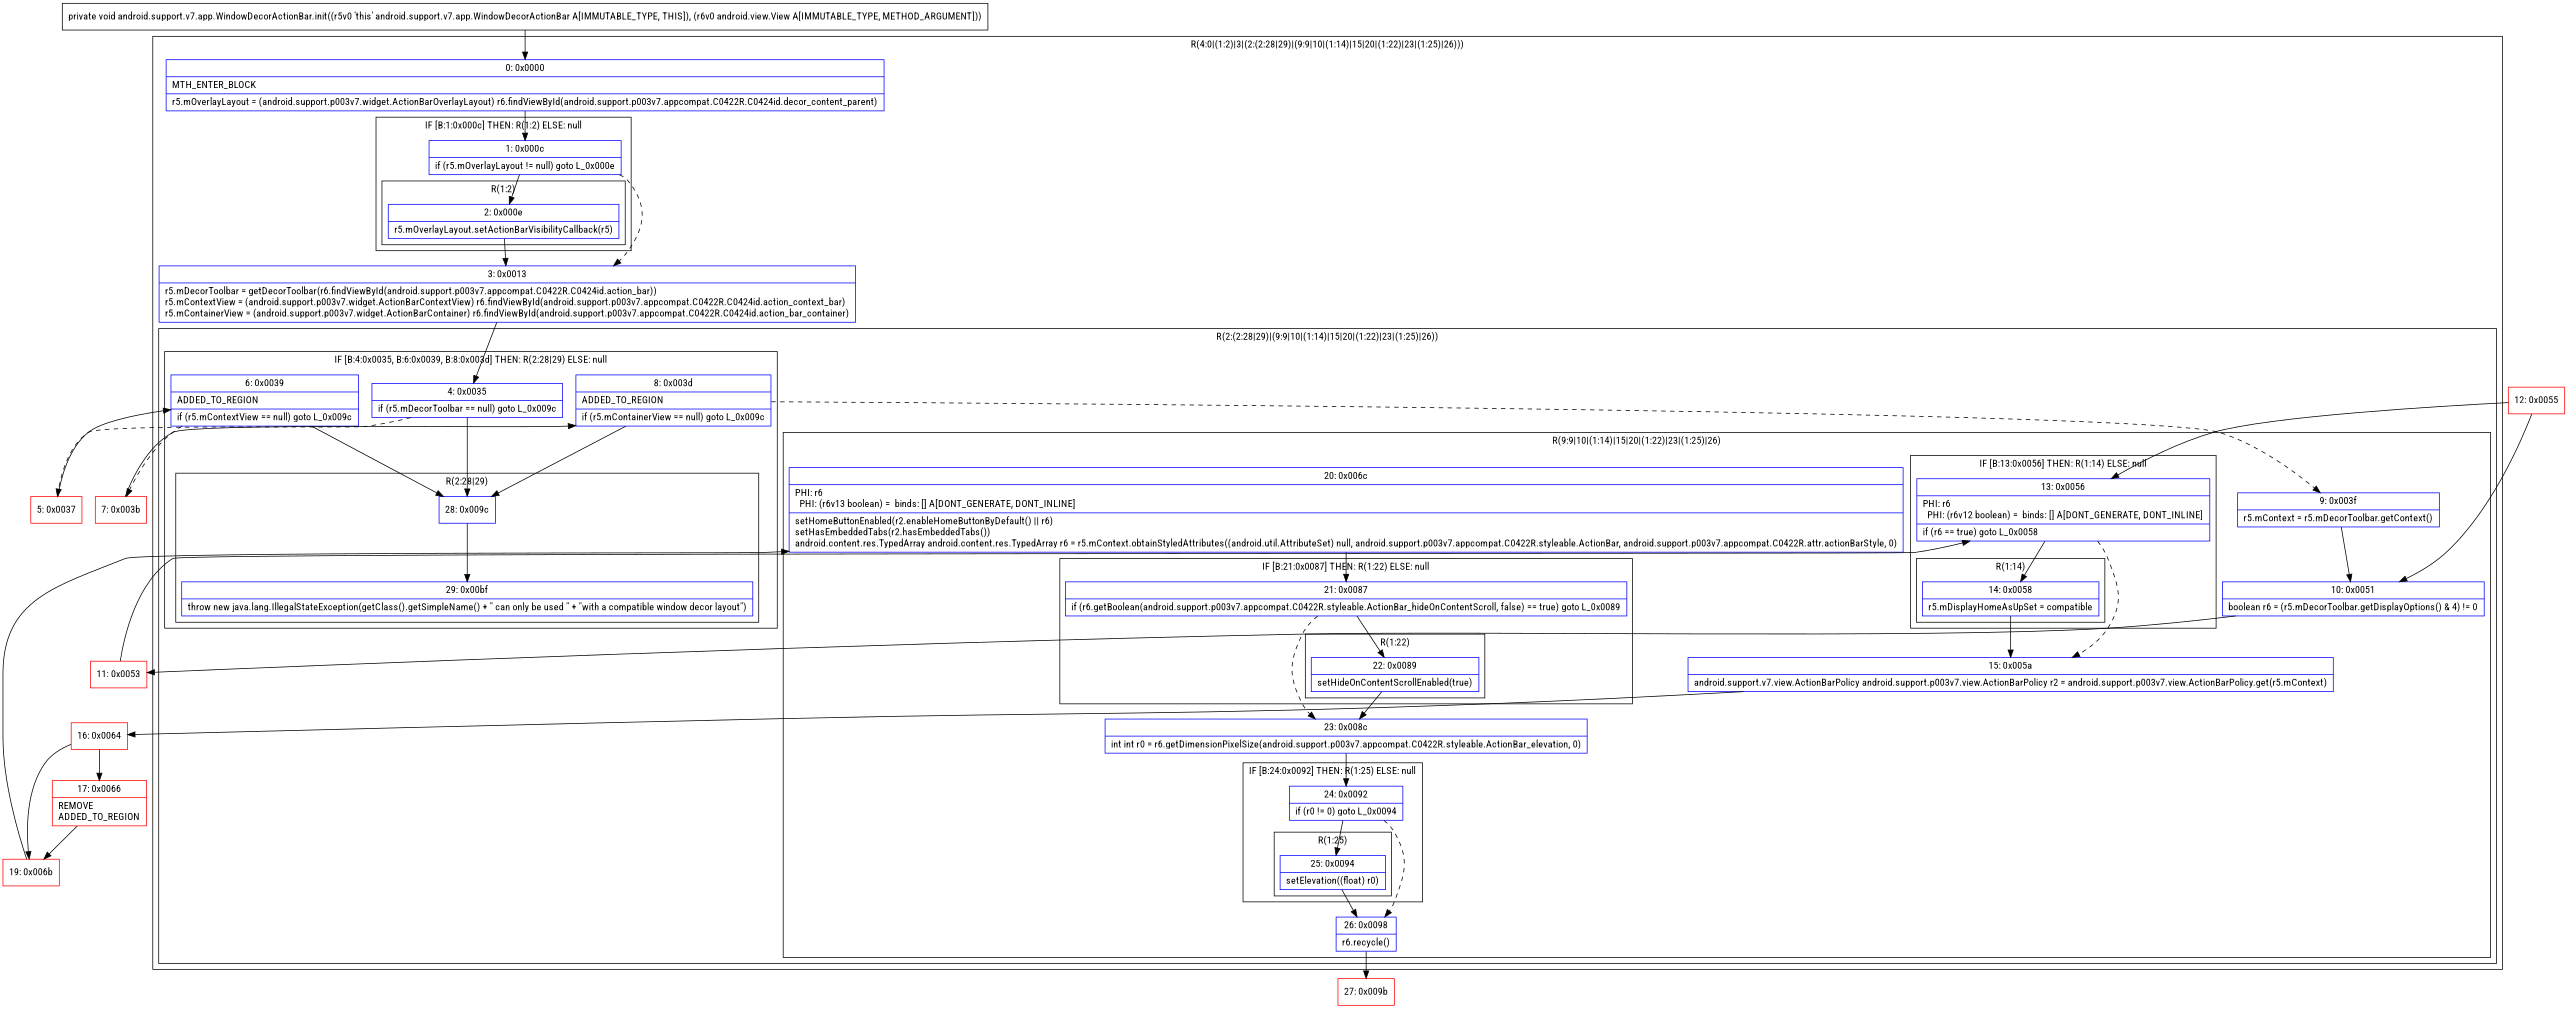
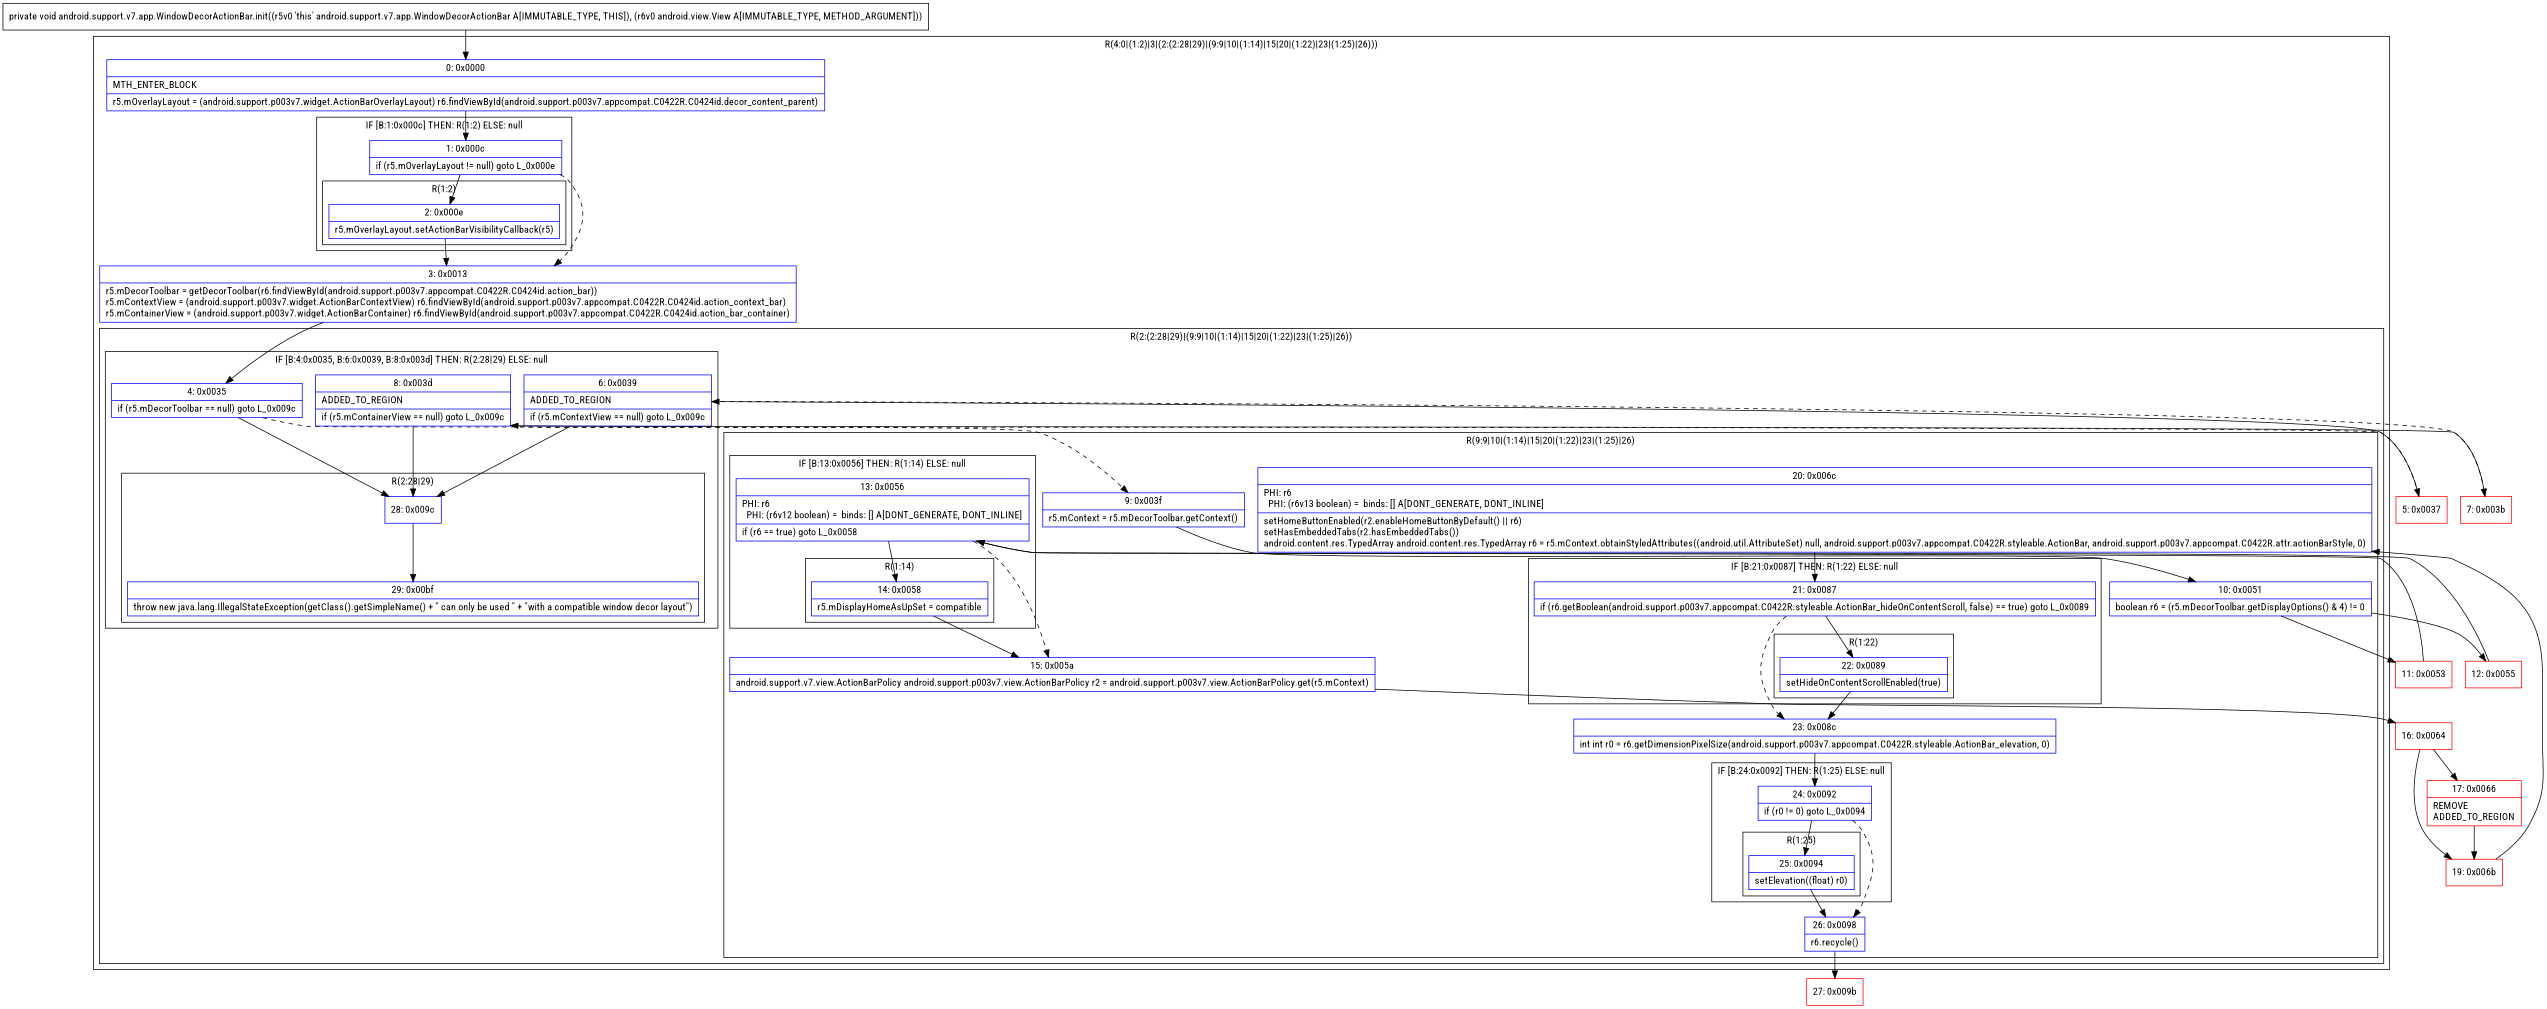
edge "12: 0x0055" -> "10: 0x0051": reversed
